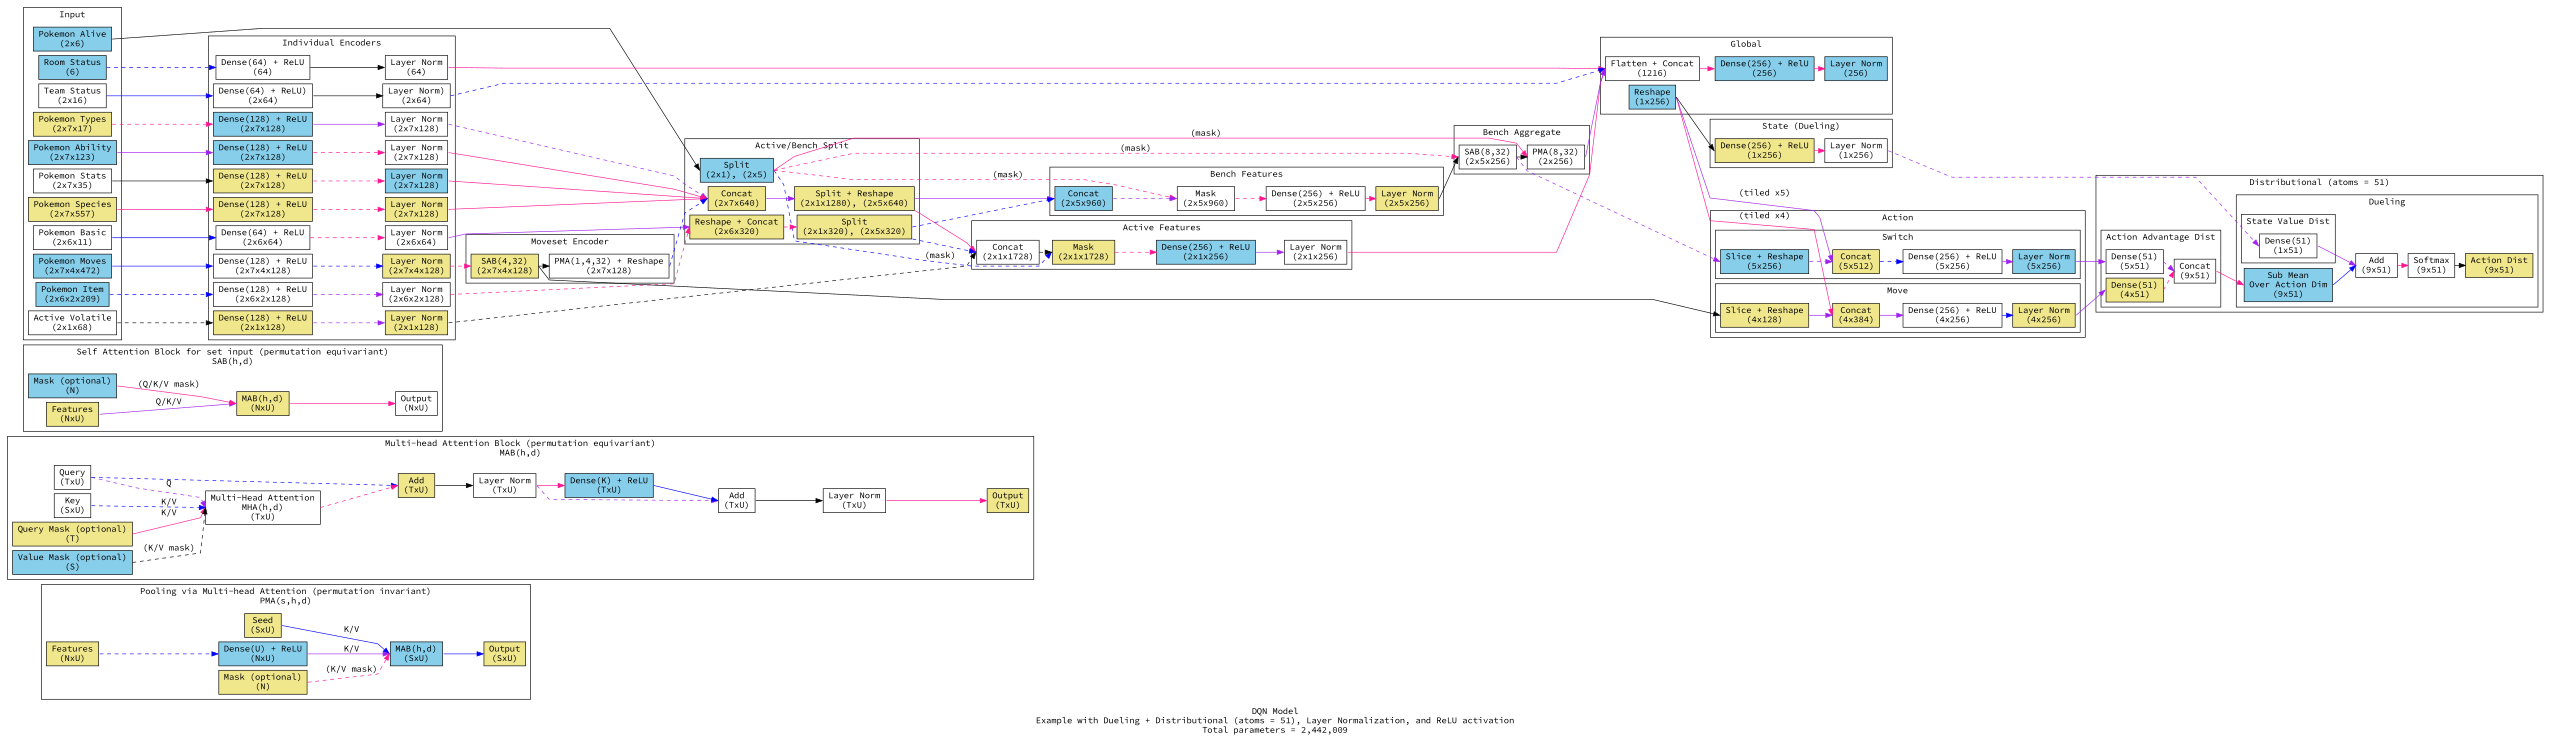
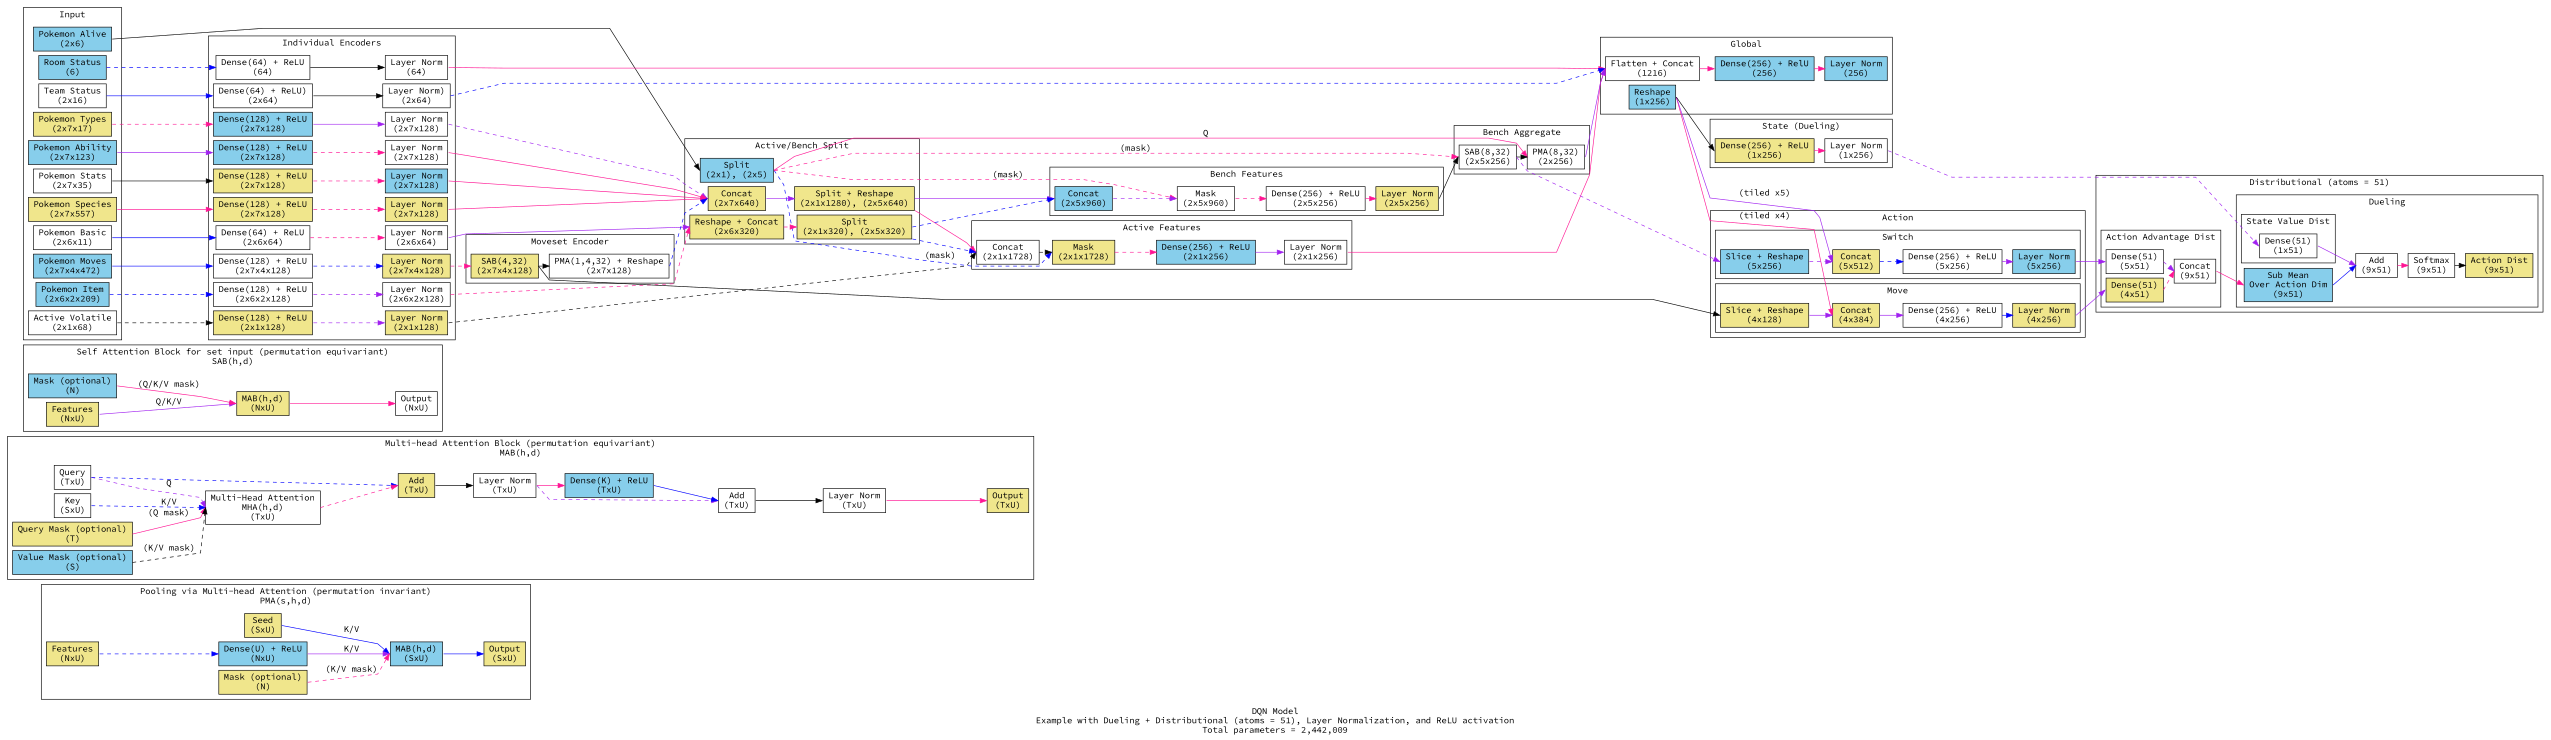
edge "Split (2x1), (2x5)" -> "PMA(8,32) (2x256)": label "(mask)" -> "Q"
edge "Query Mask (optional) (T)" -> "Multi-Head Attention MHA(h,d) (TxU)": label "K/V" -> "(Q mask)"
